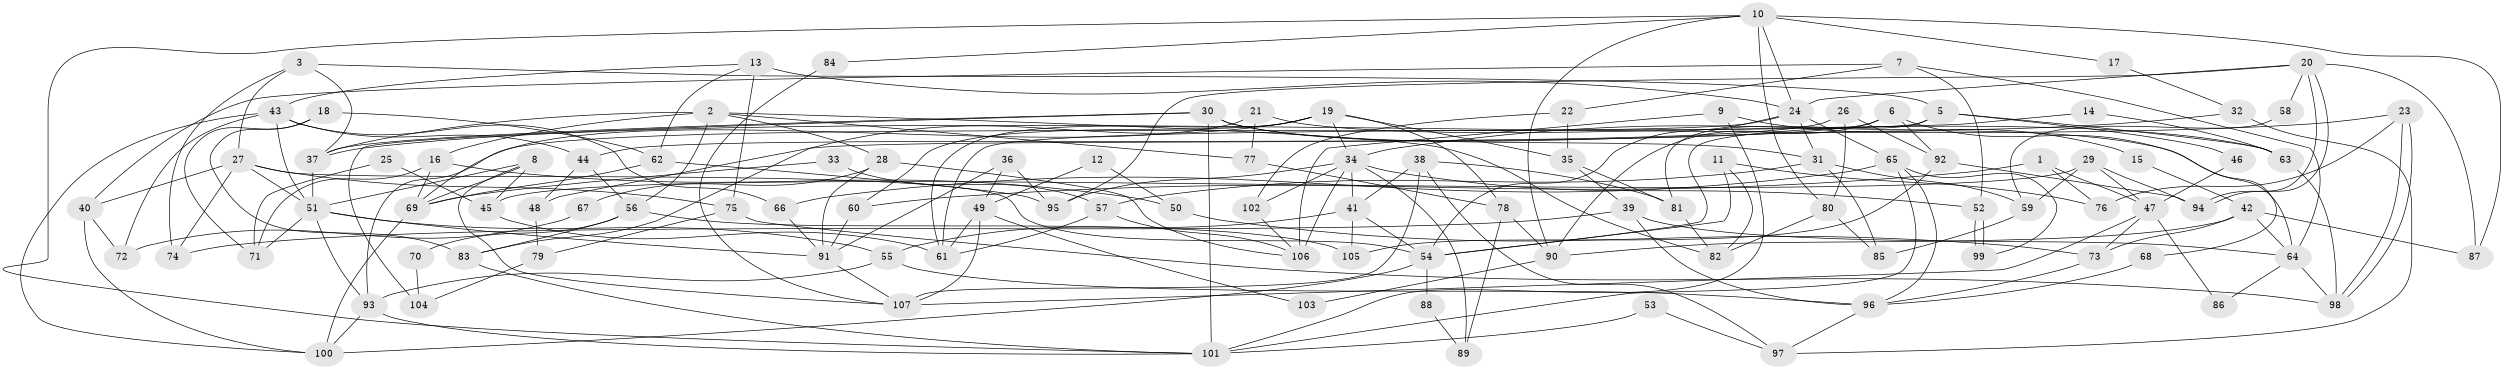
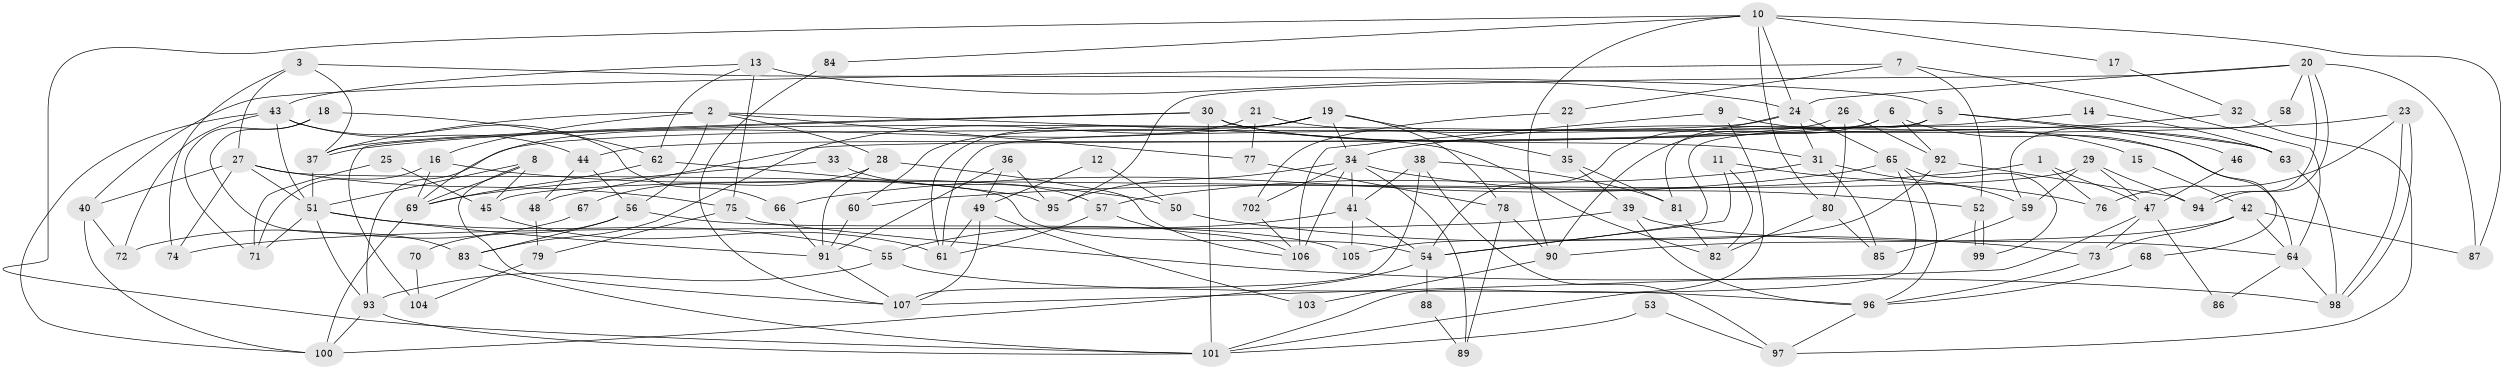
node "102": label "102" -> "702"
